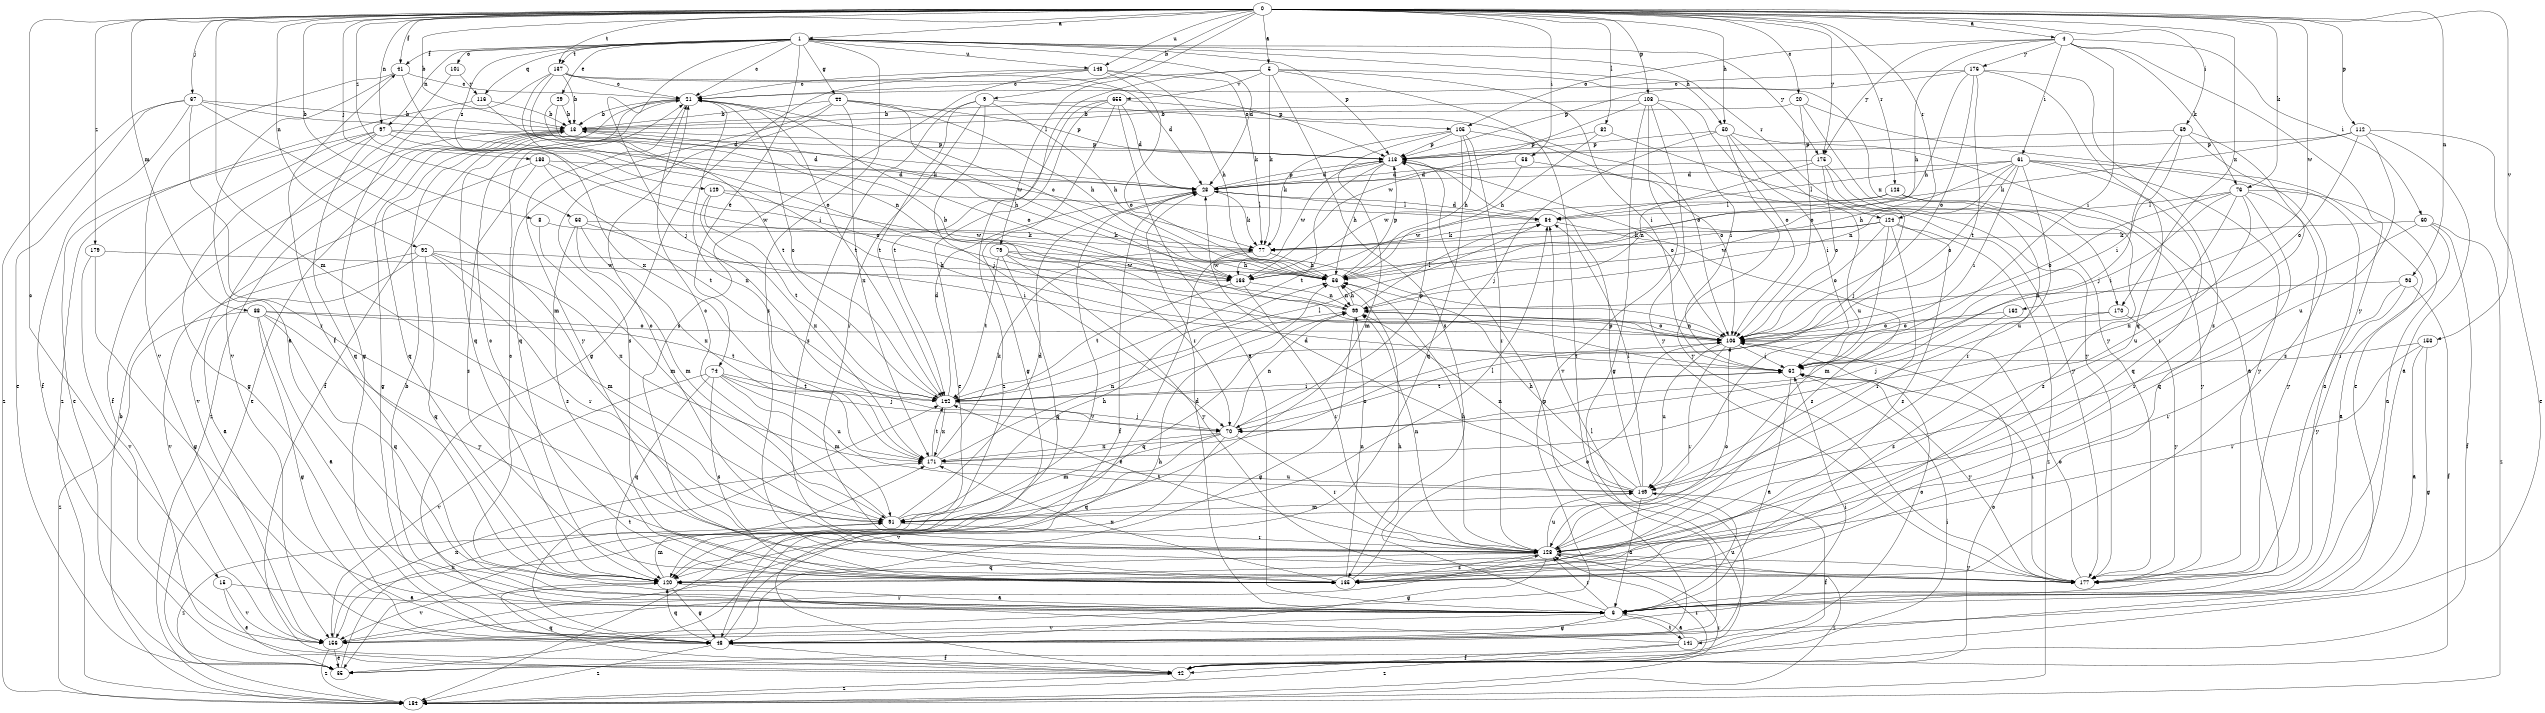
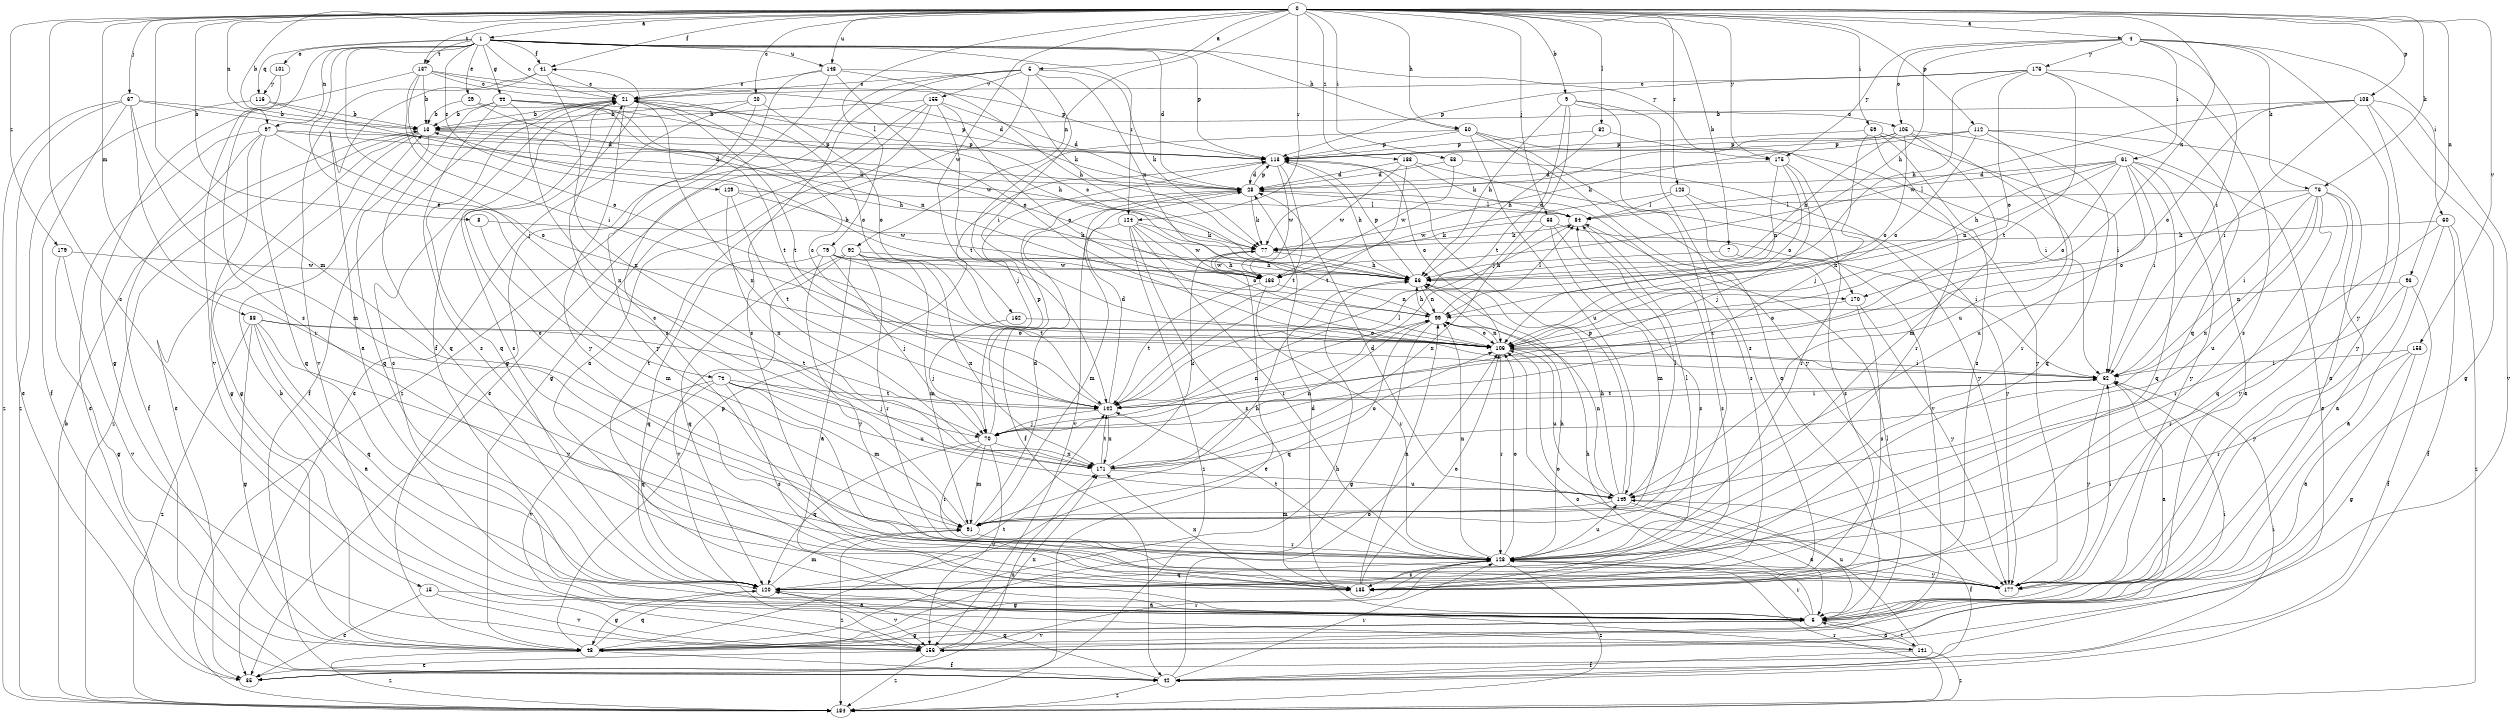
node "655": label "655" -> "155"
node "7": added
edge "79" -> "70": label "r" -> "j"
